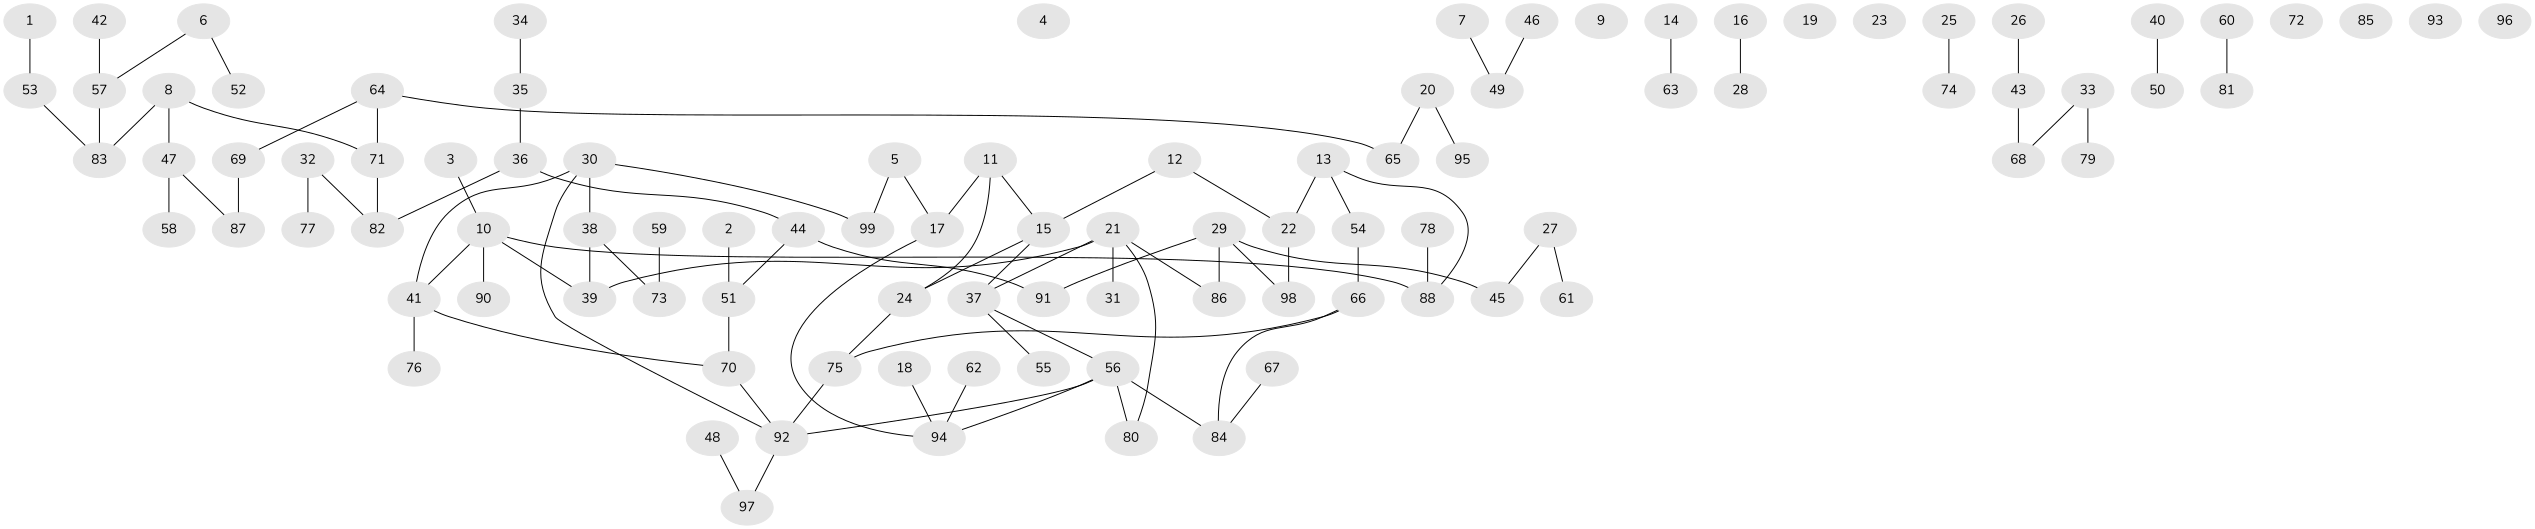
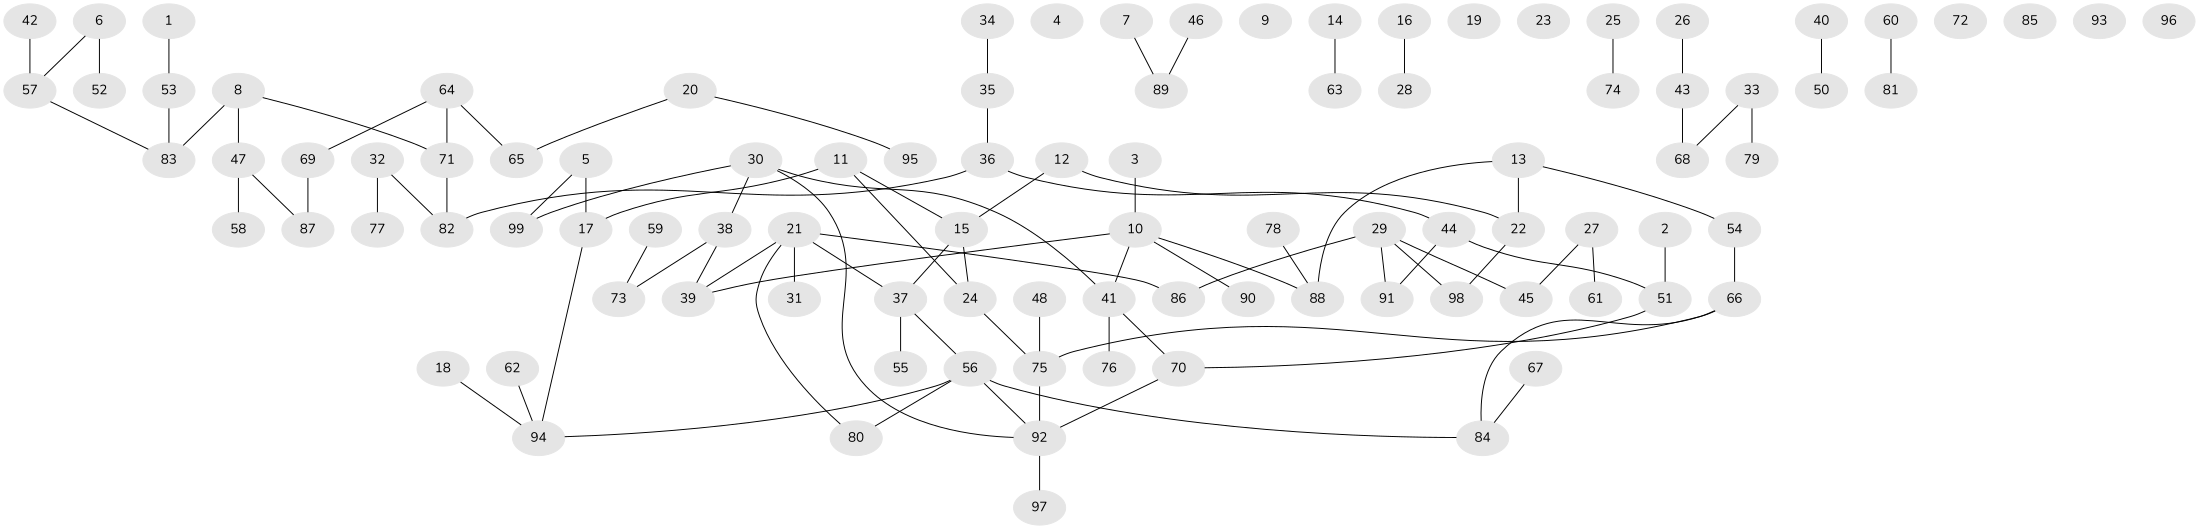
node "49": label "49" -> "89"
edge "48" -- "97": now "48" -- "75"
